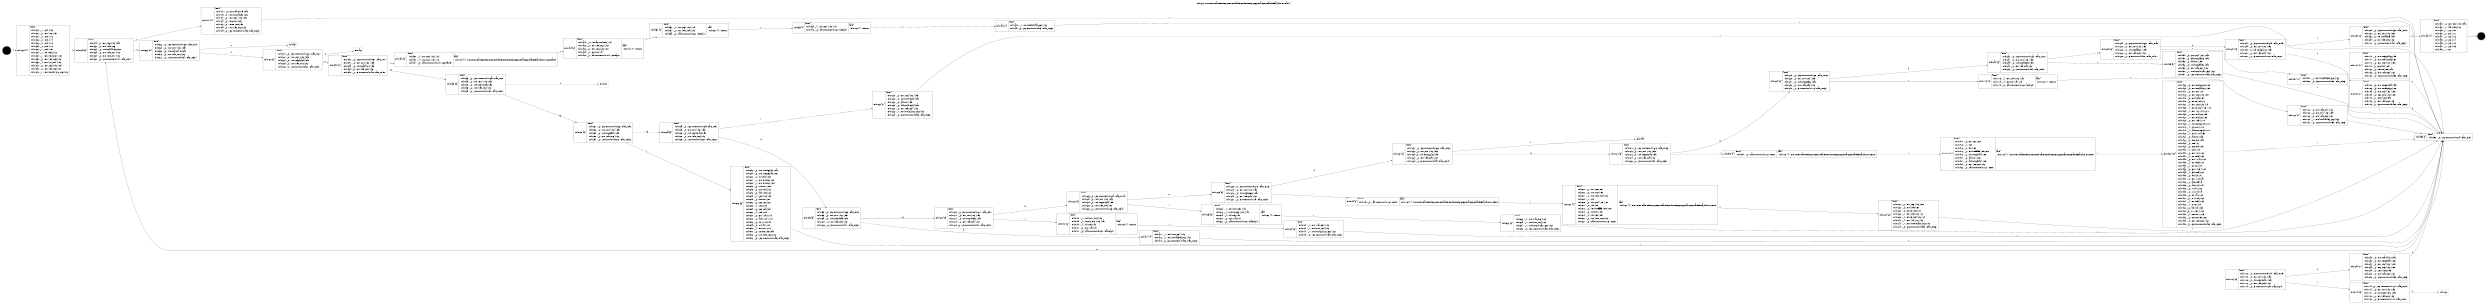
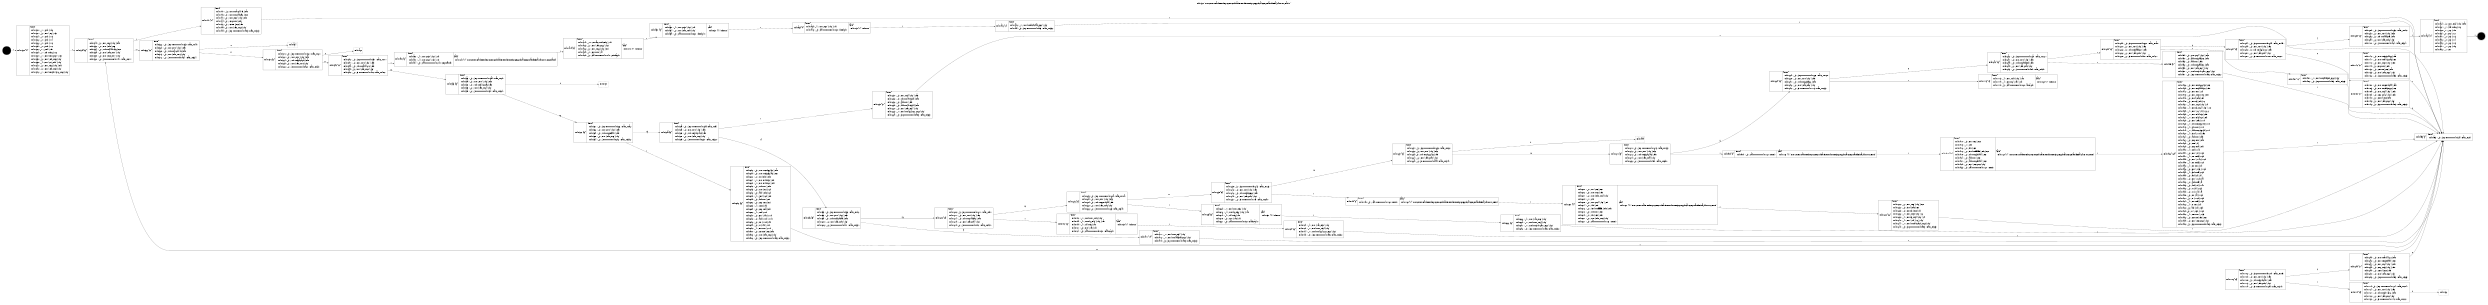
node "0x401782 [21]": removed
